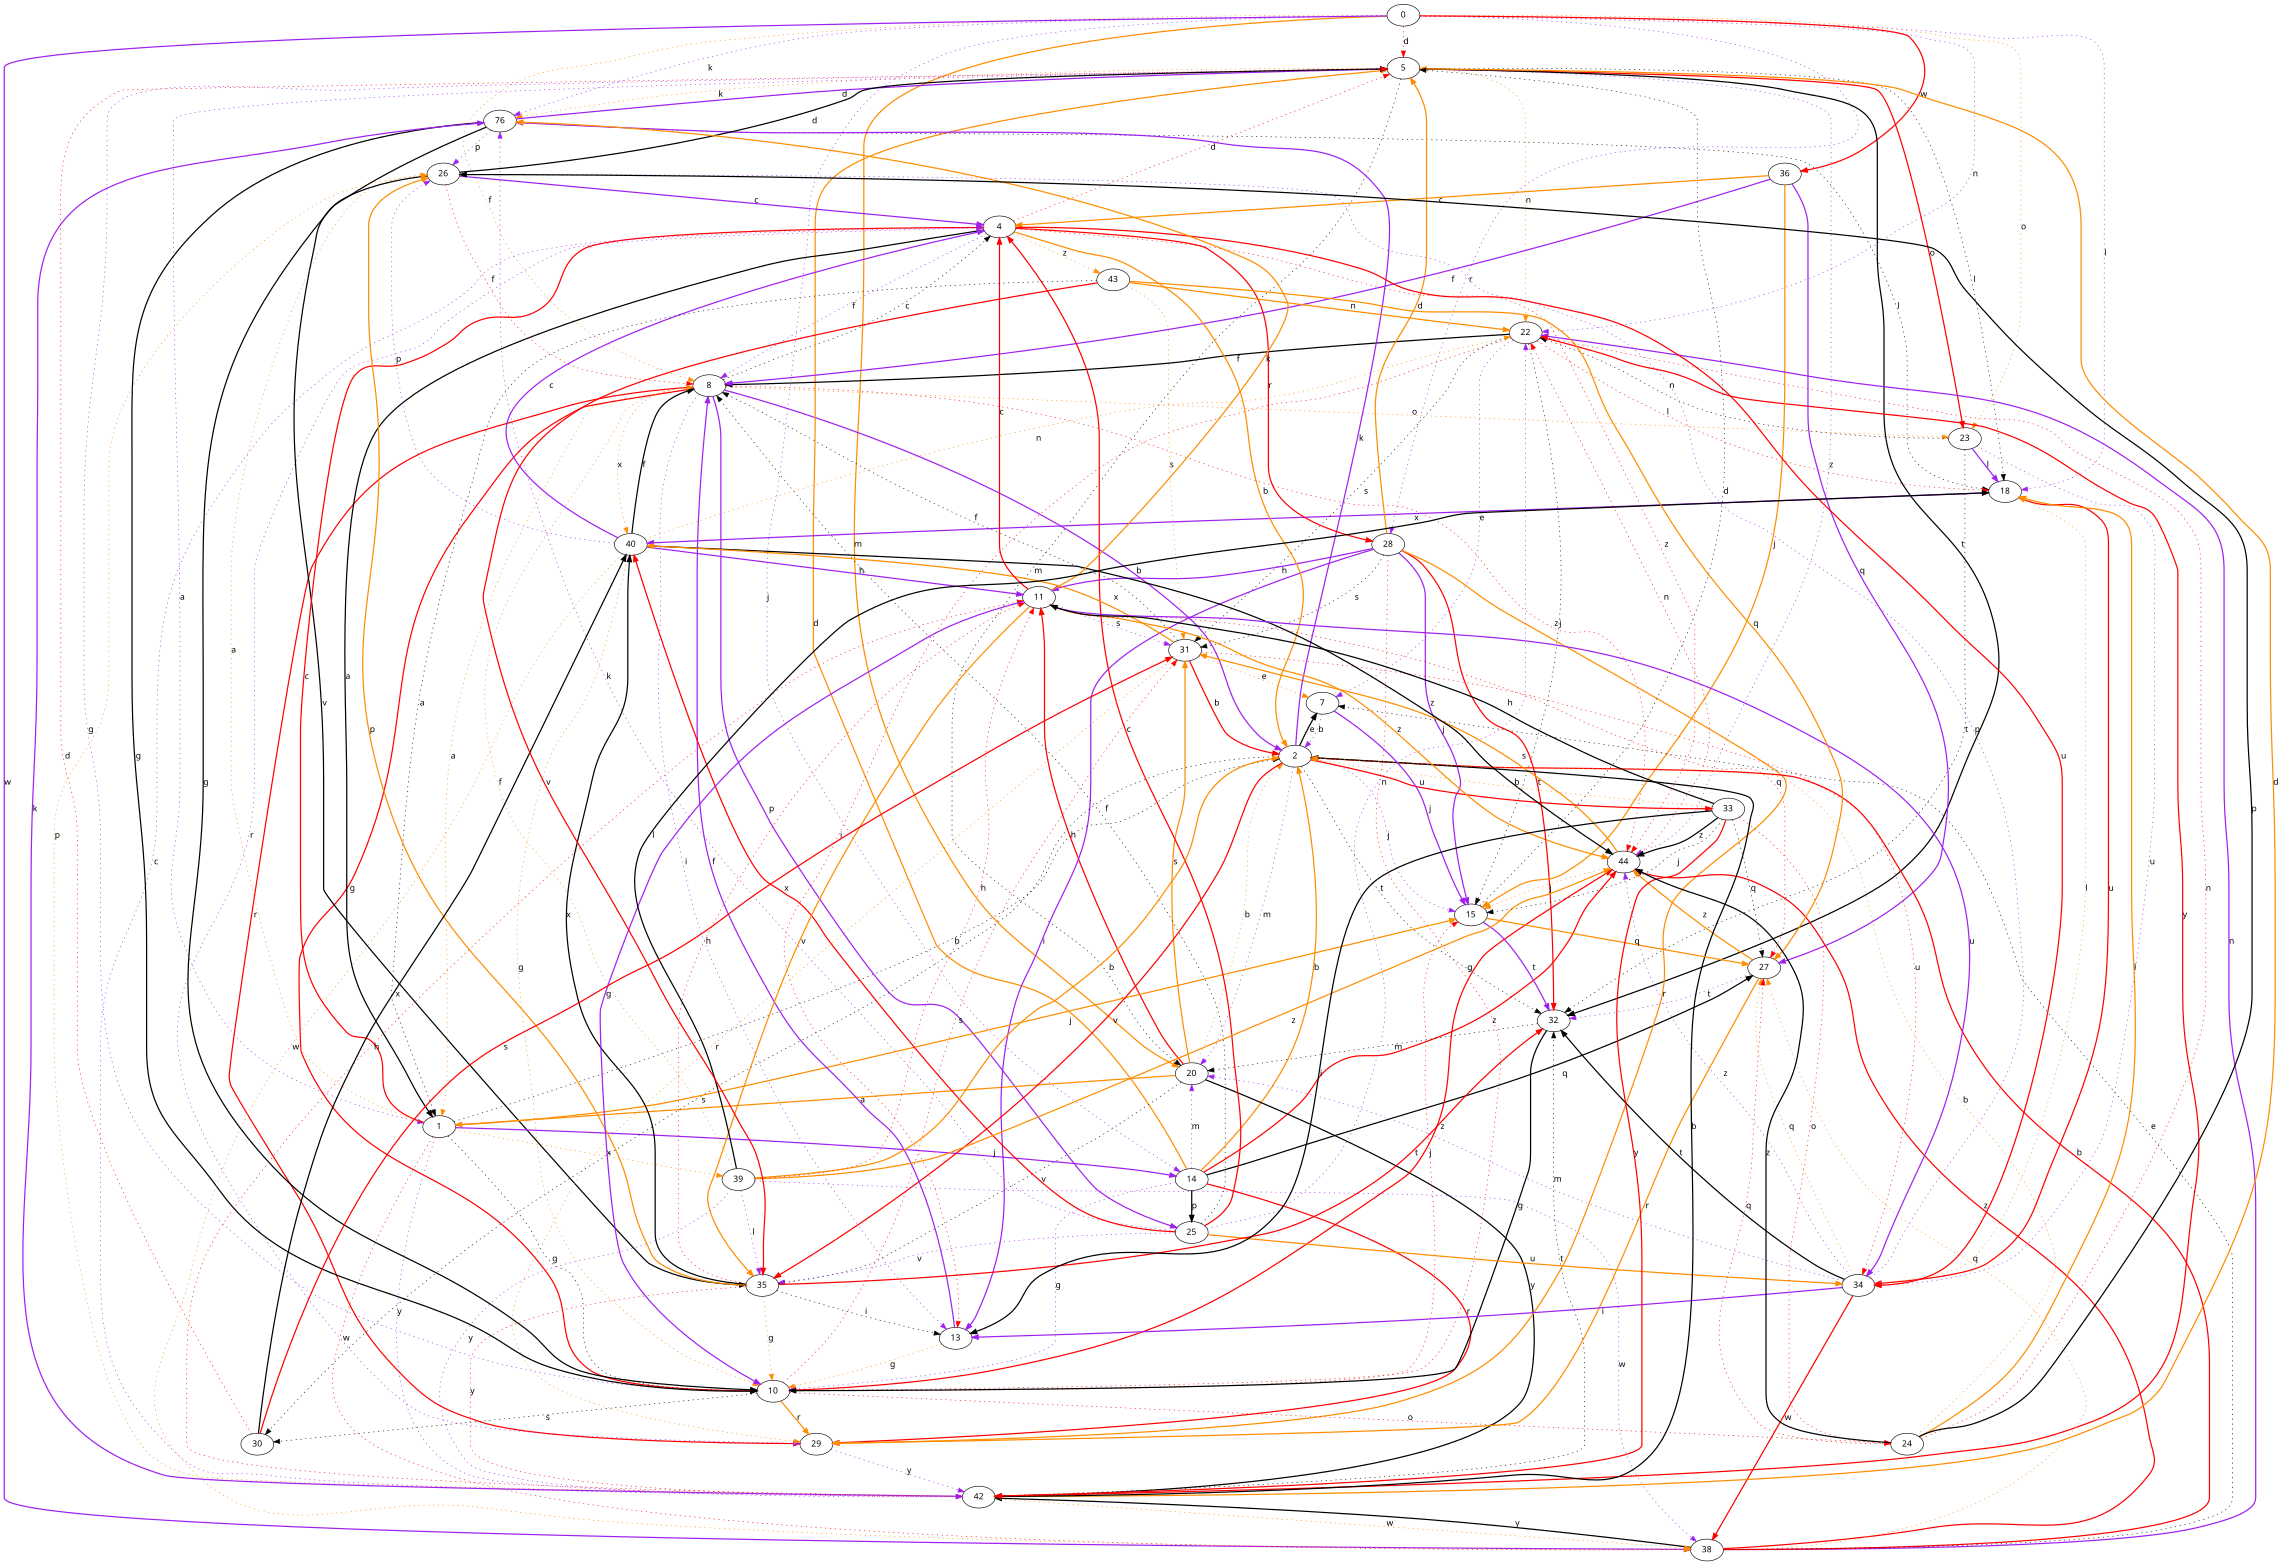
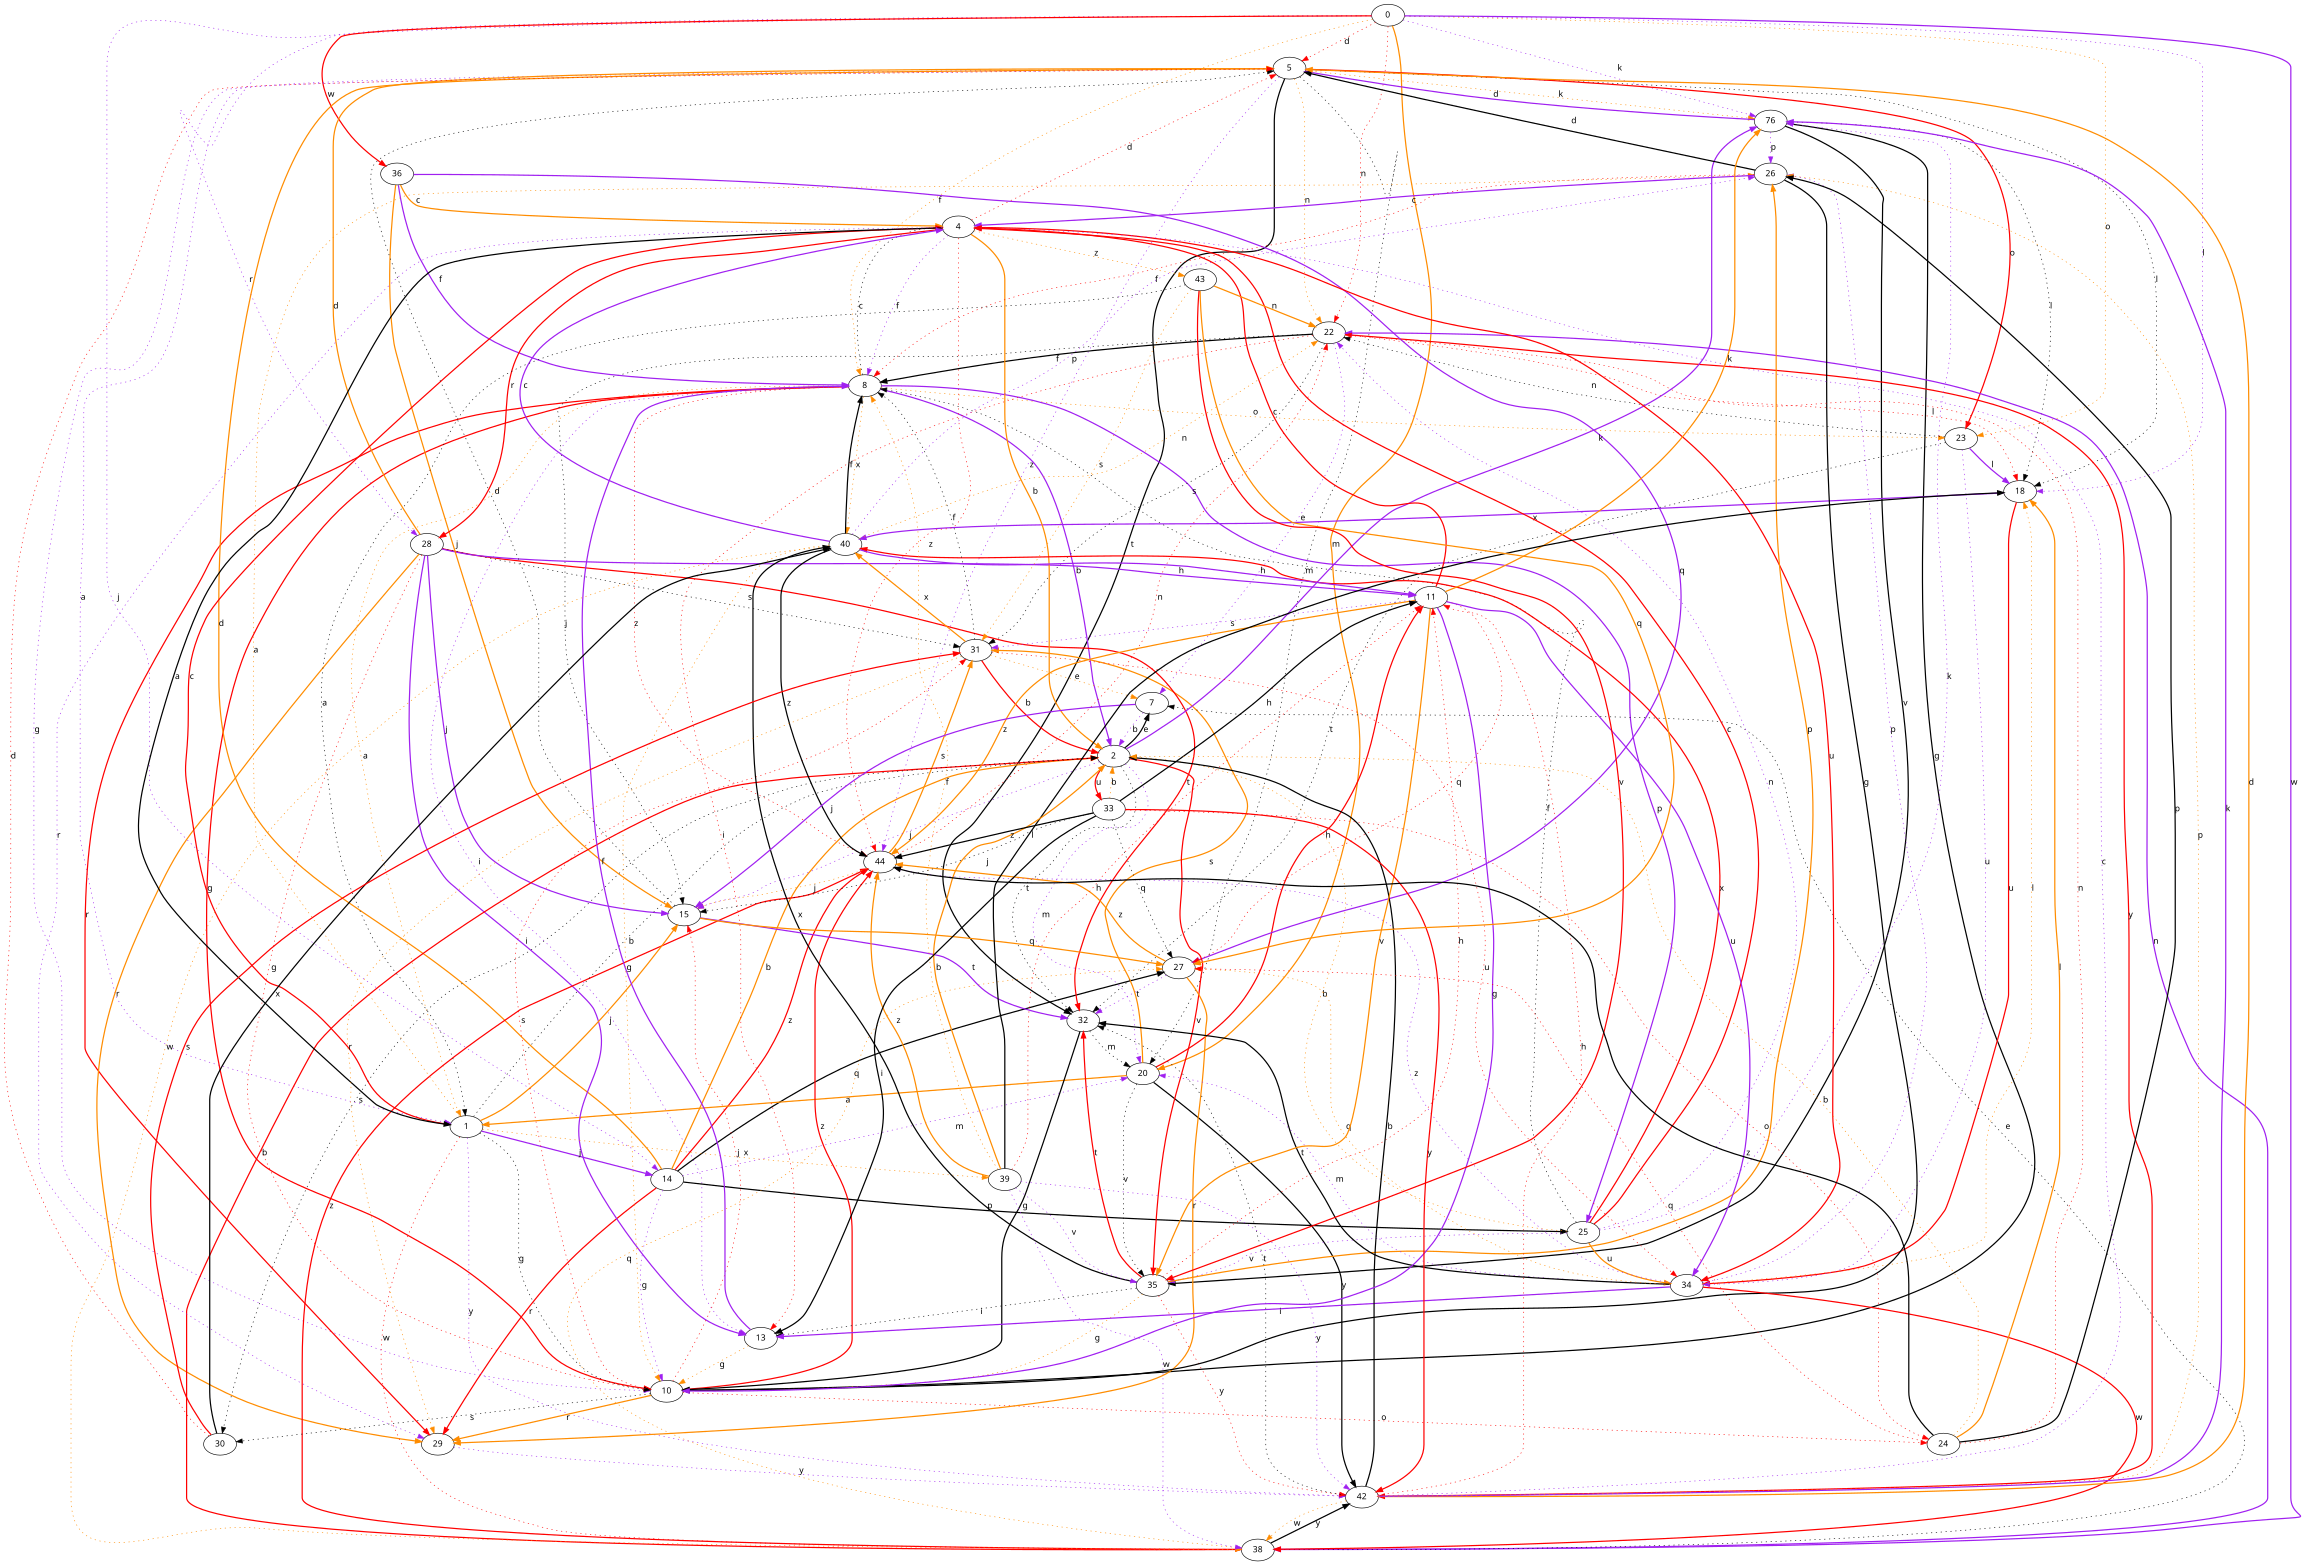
edge "0" -> "22": color purple -> red
edge "20" -> "2": now "25" -> "2"
edge "39" -> "35": label "l" -> "v"
